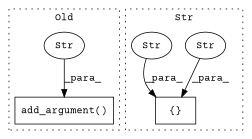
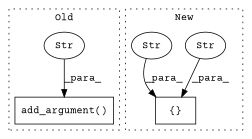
cluster "Str": label "Str" -> "New"
